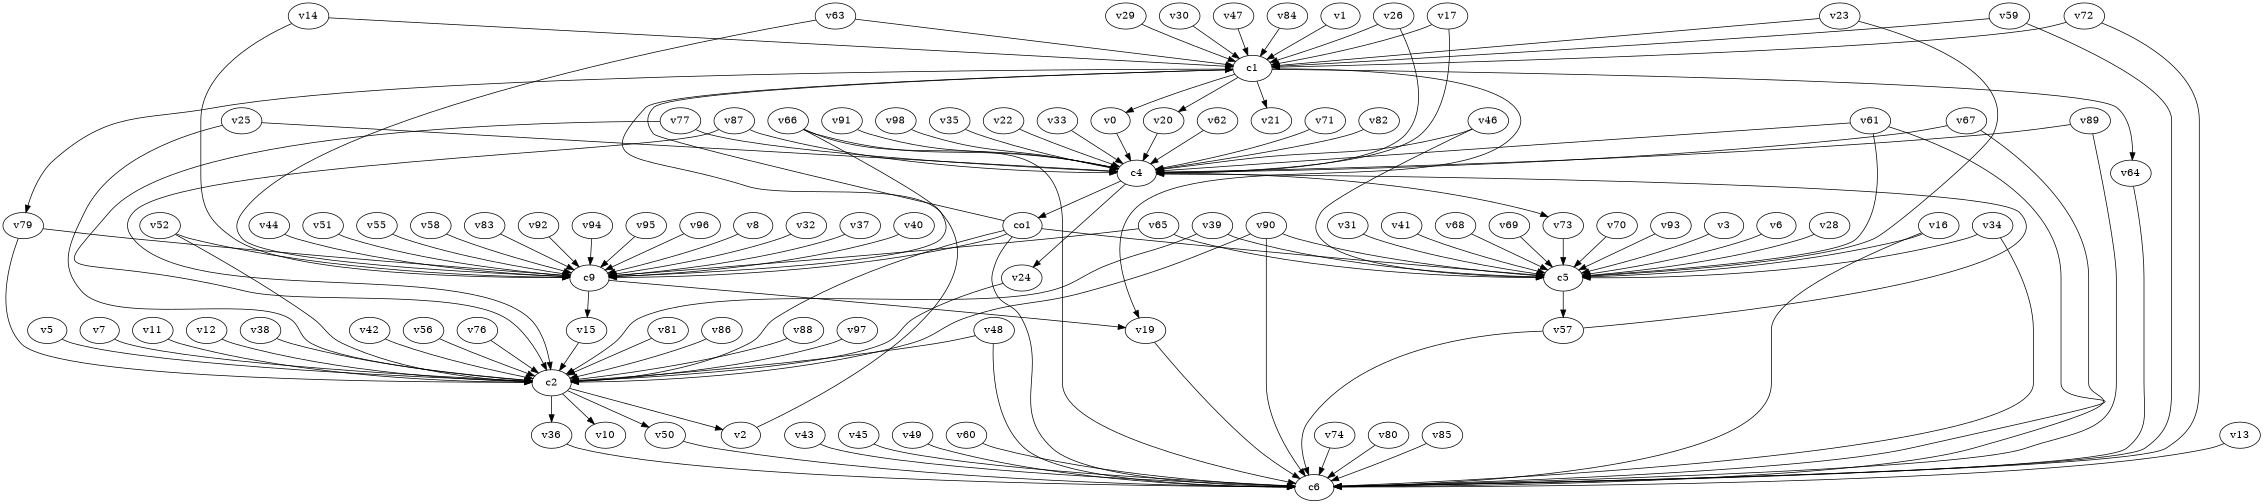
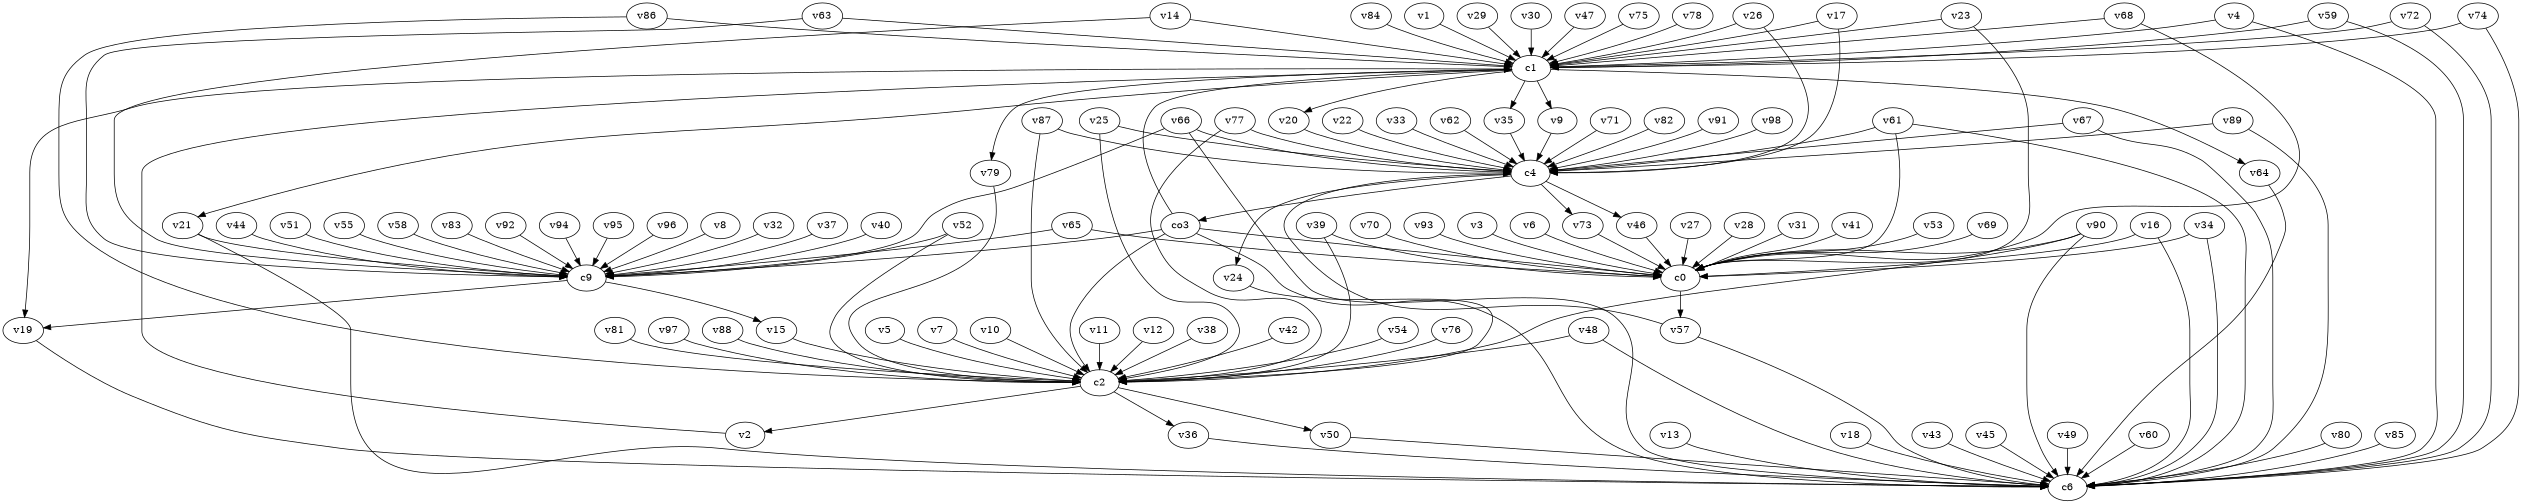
node "v75": added
node "v78": added
node "v4": added
edge "v68" -> "c1": added
edge "v86" -> "c1": added
edge "v74" -> "c1": added
edge "c1" -> "v35": added
node "v0": label "v0" -> "v9"
edge "v46" -> "c4": reversed
node "co1": label "co1" -> "co3"
node "v27": added
node "v53": added
edge "v79" -> "c9": now "v21" -> "c9"
node "c5": label "c5" -> "c0"
node "v56": label "v56" -> "v54"
edge "c2" -> "v10": reversed
node "v18": added
edge "v21" -> "c6": added
